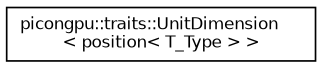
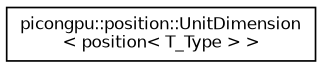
node "picongpu::traits::UnitDimension < position< T_Type > >": label "picongpu::traits::UnitDimension < position< T_Type > >" -> "picongpu::position::UnitDimension < position< T_Type > >"
